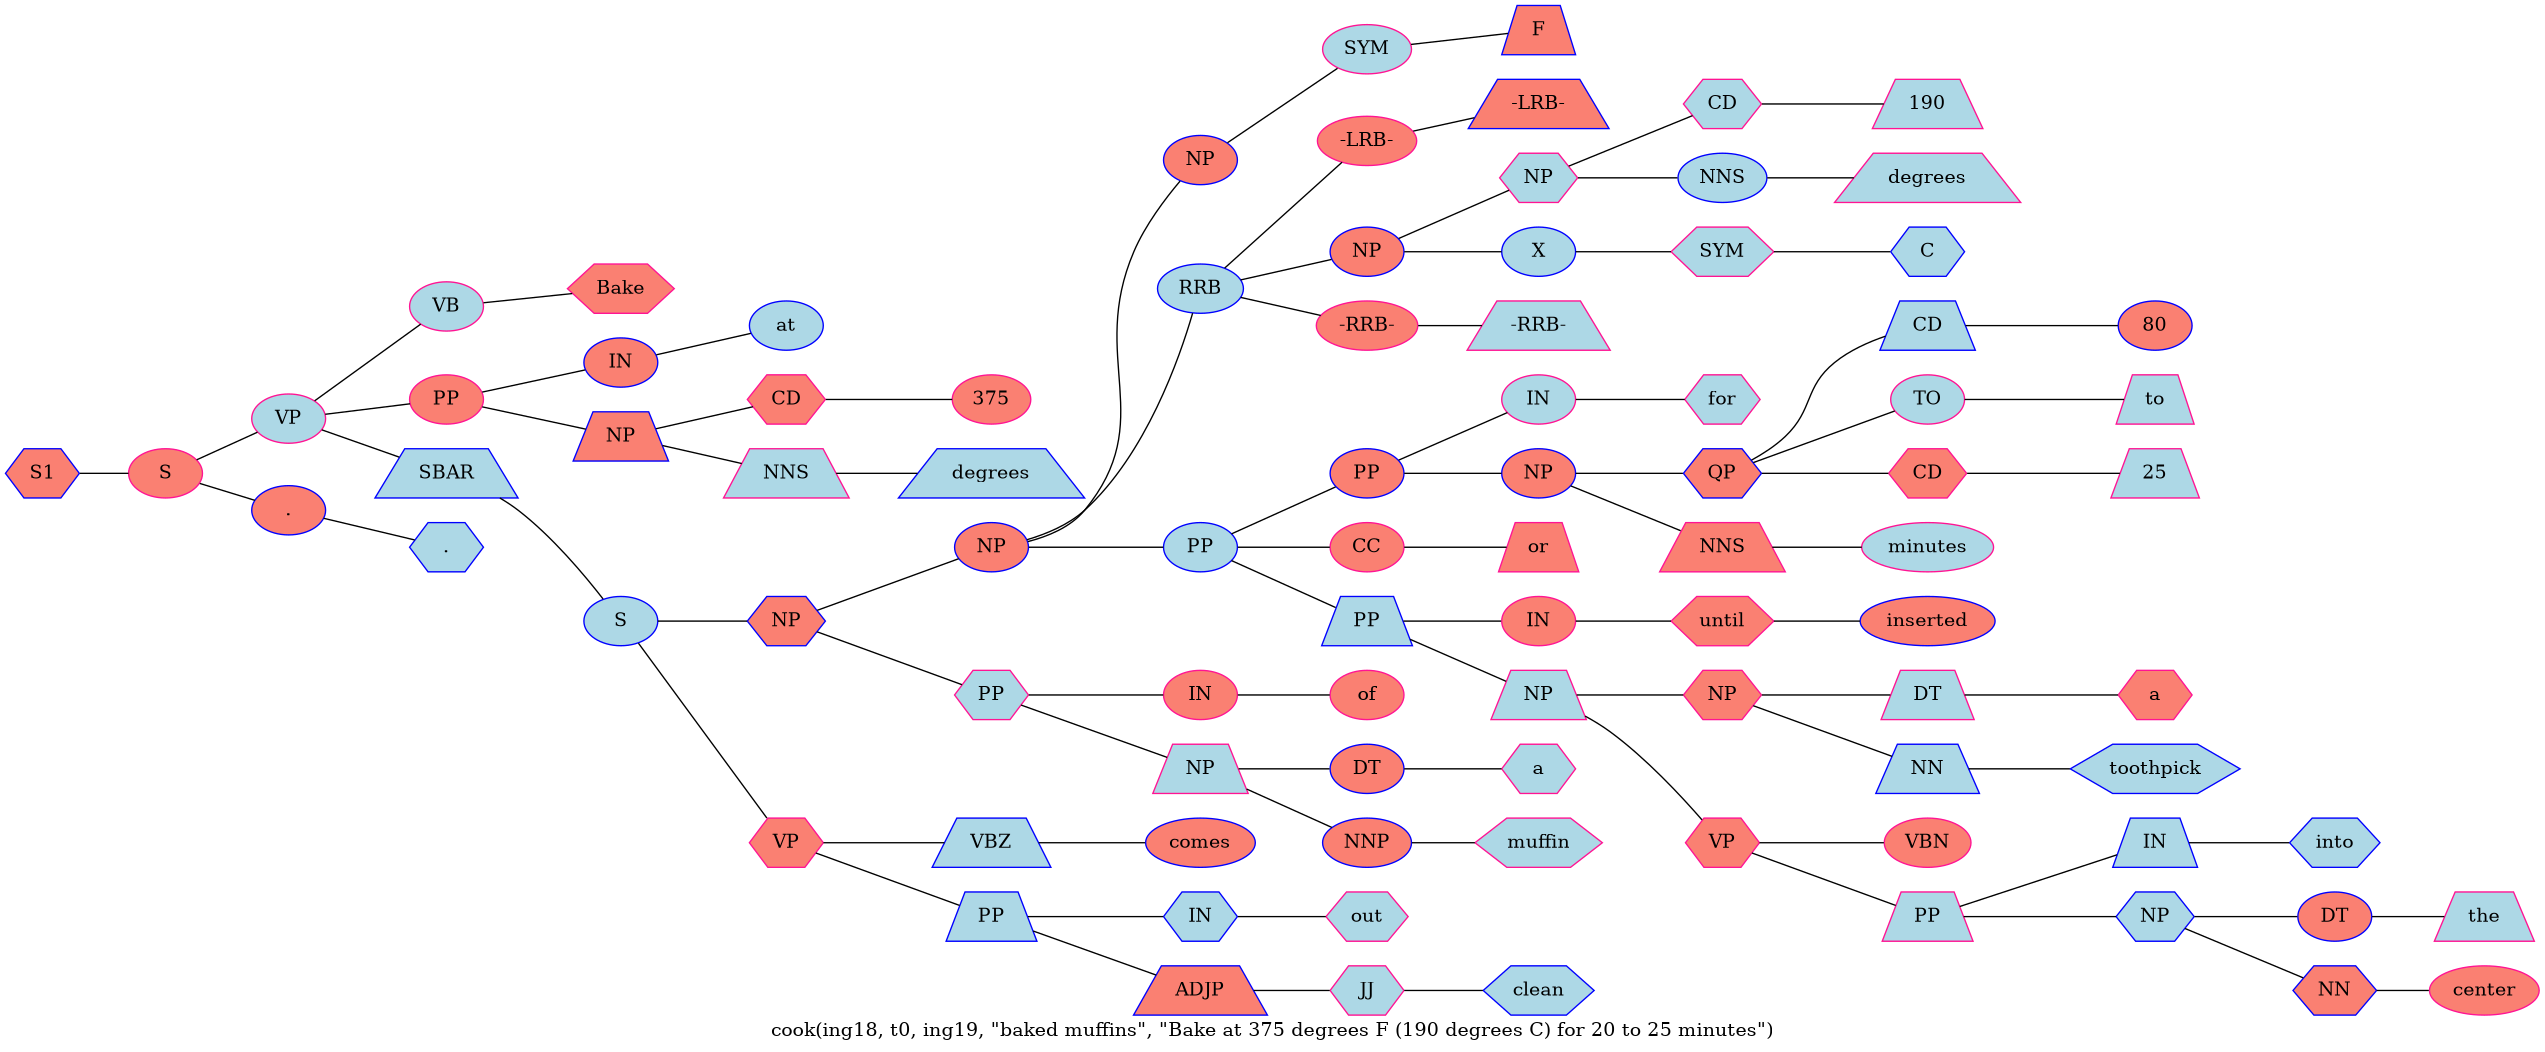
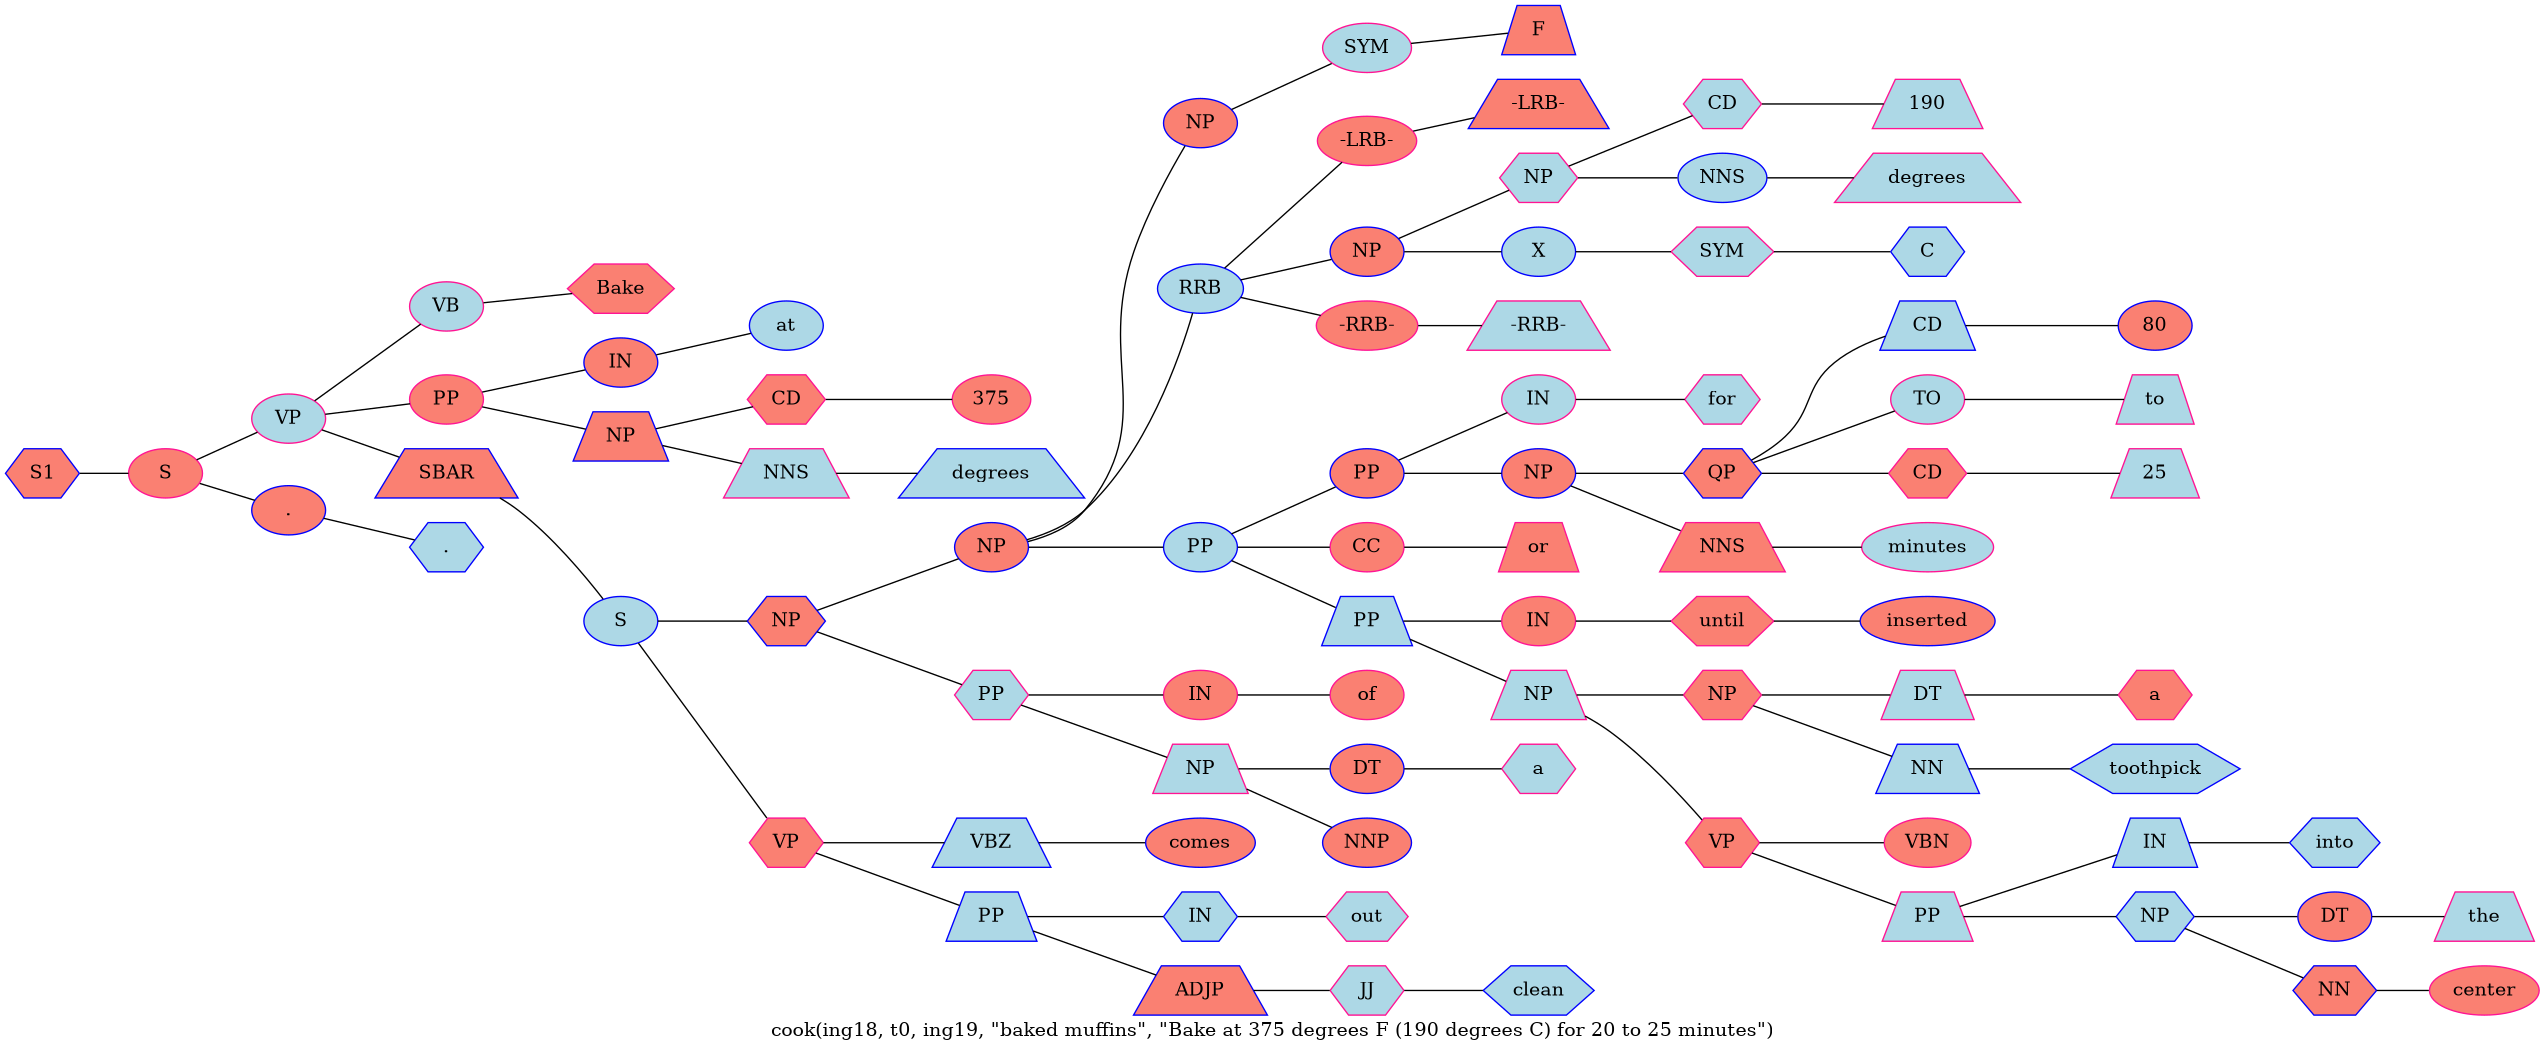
node "SBAR": fillcolor lightblue -> salmon
node "muffin": removed
